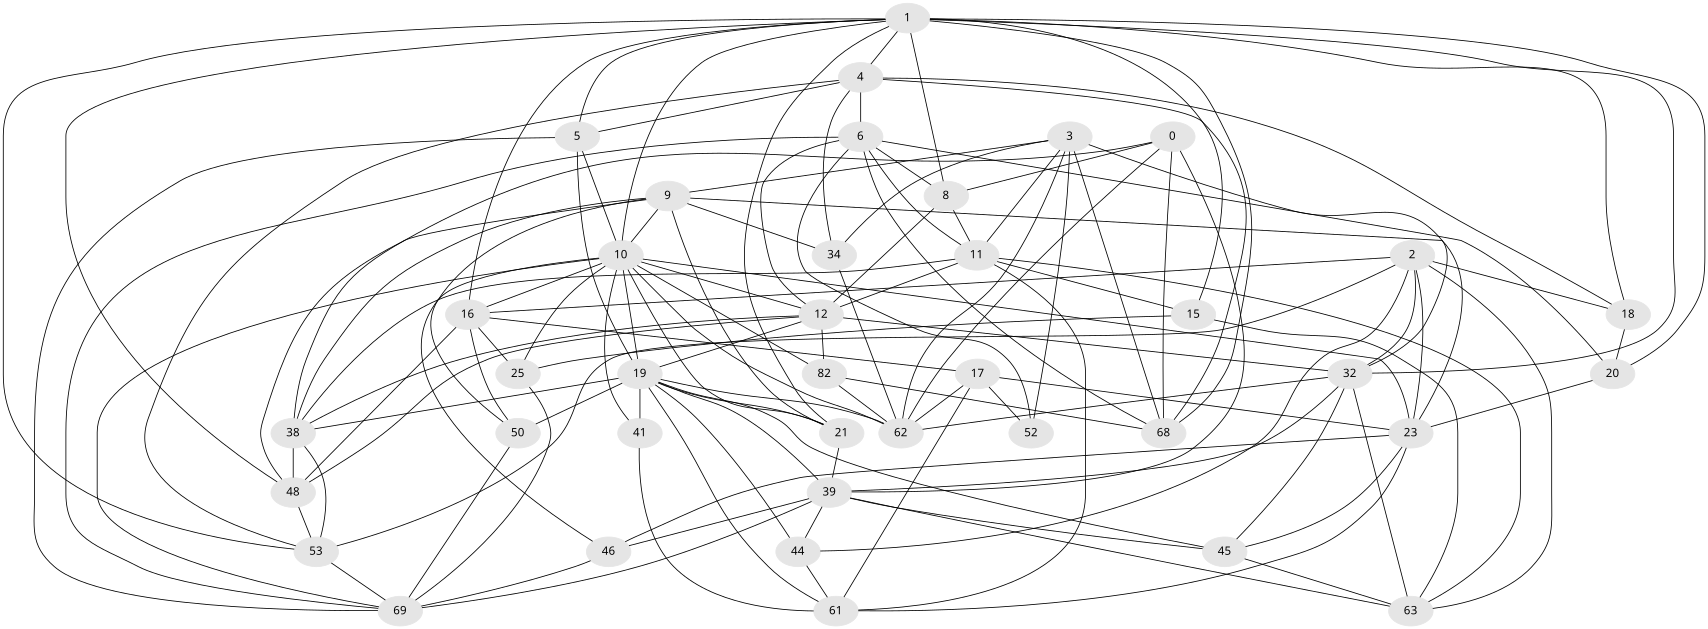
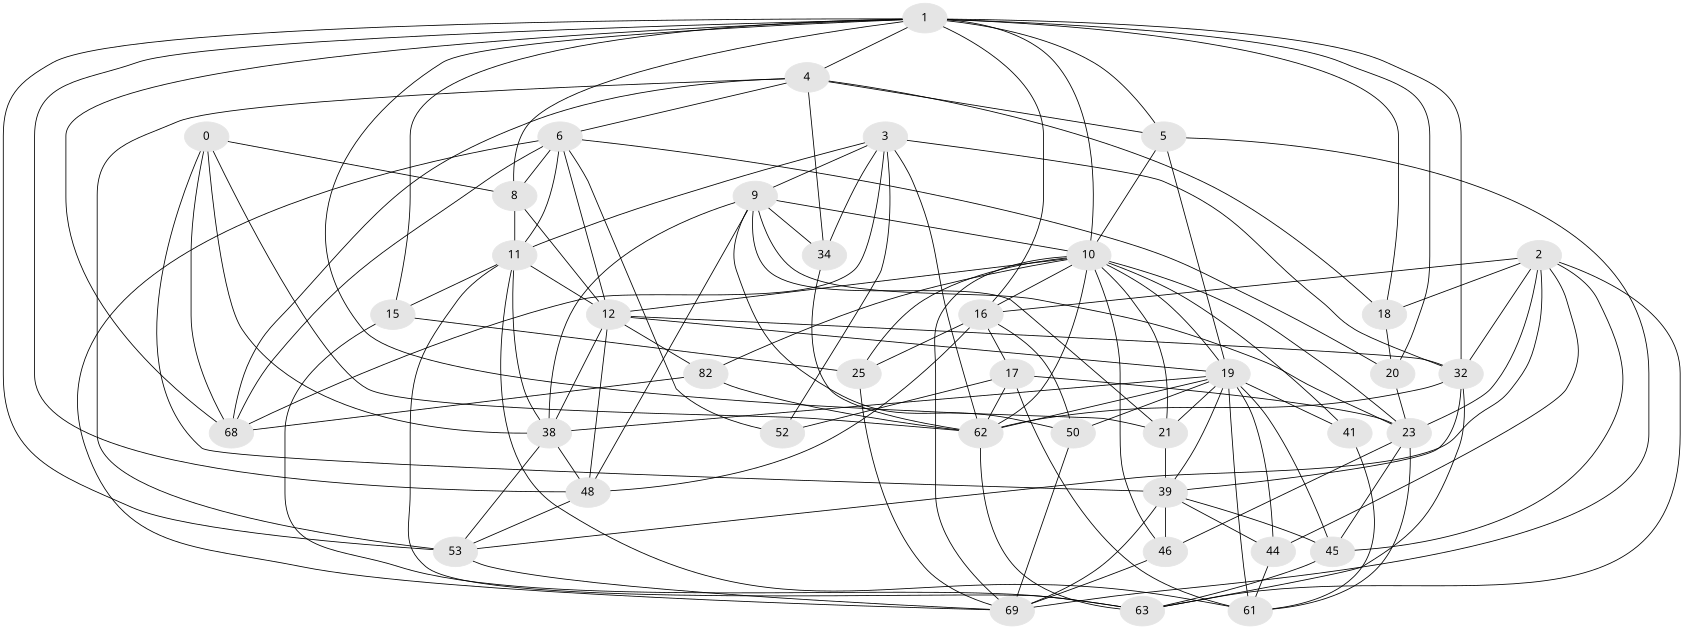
edge "32" -- "45": now "2" -- "45"
edge "39" -- "63": now "62" -- "63"
